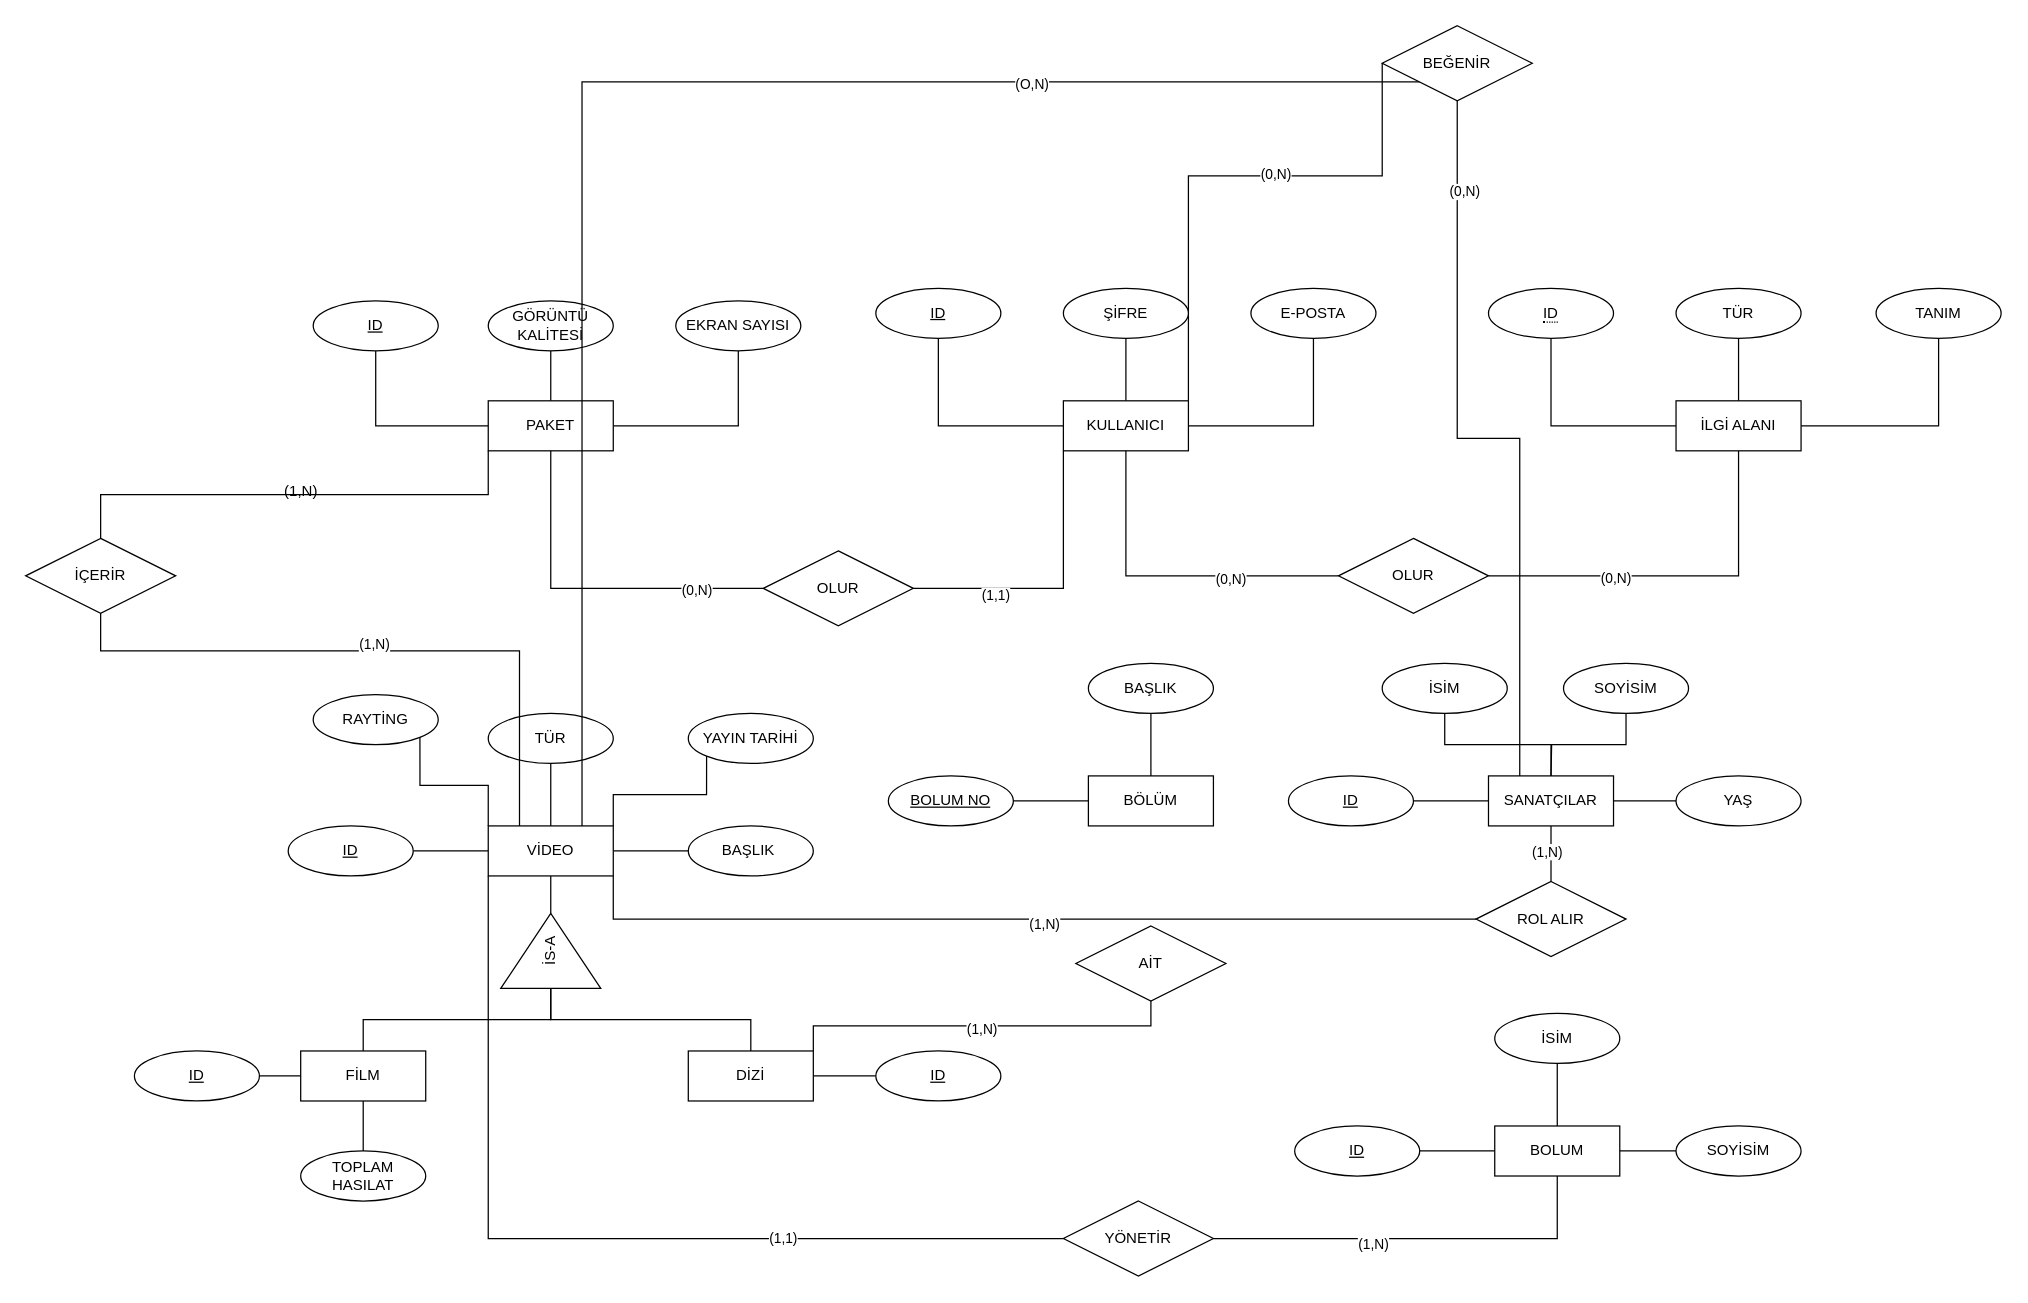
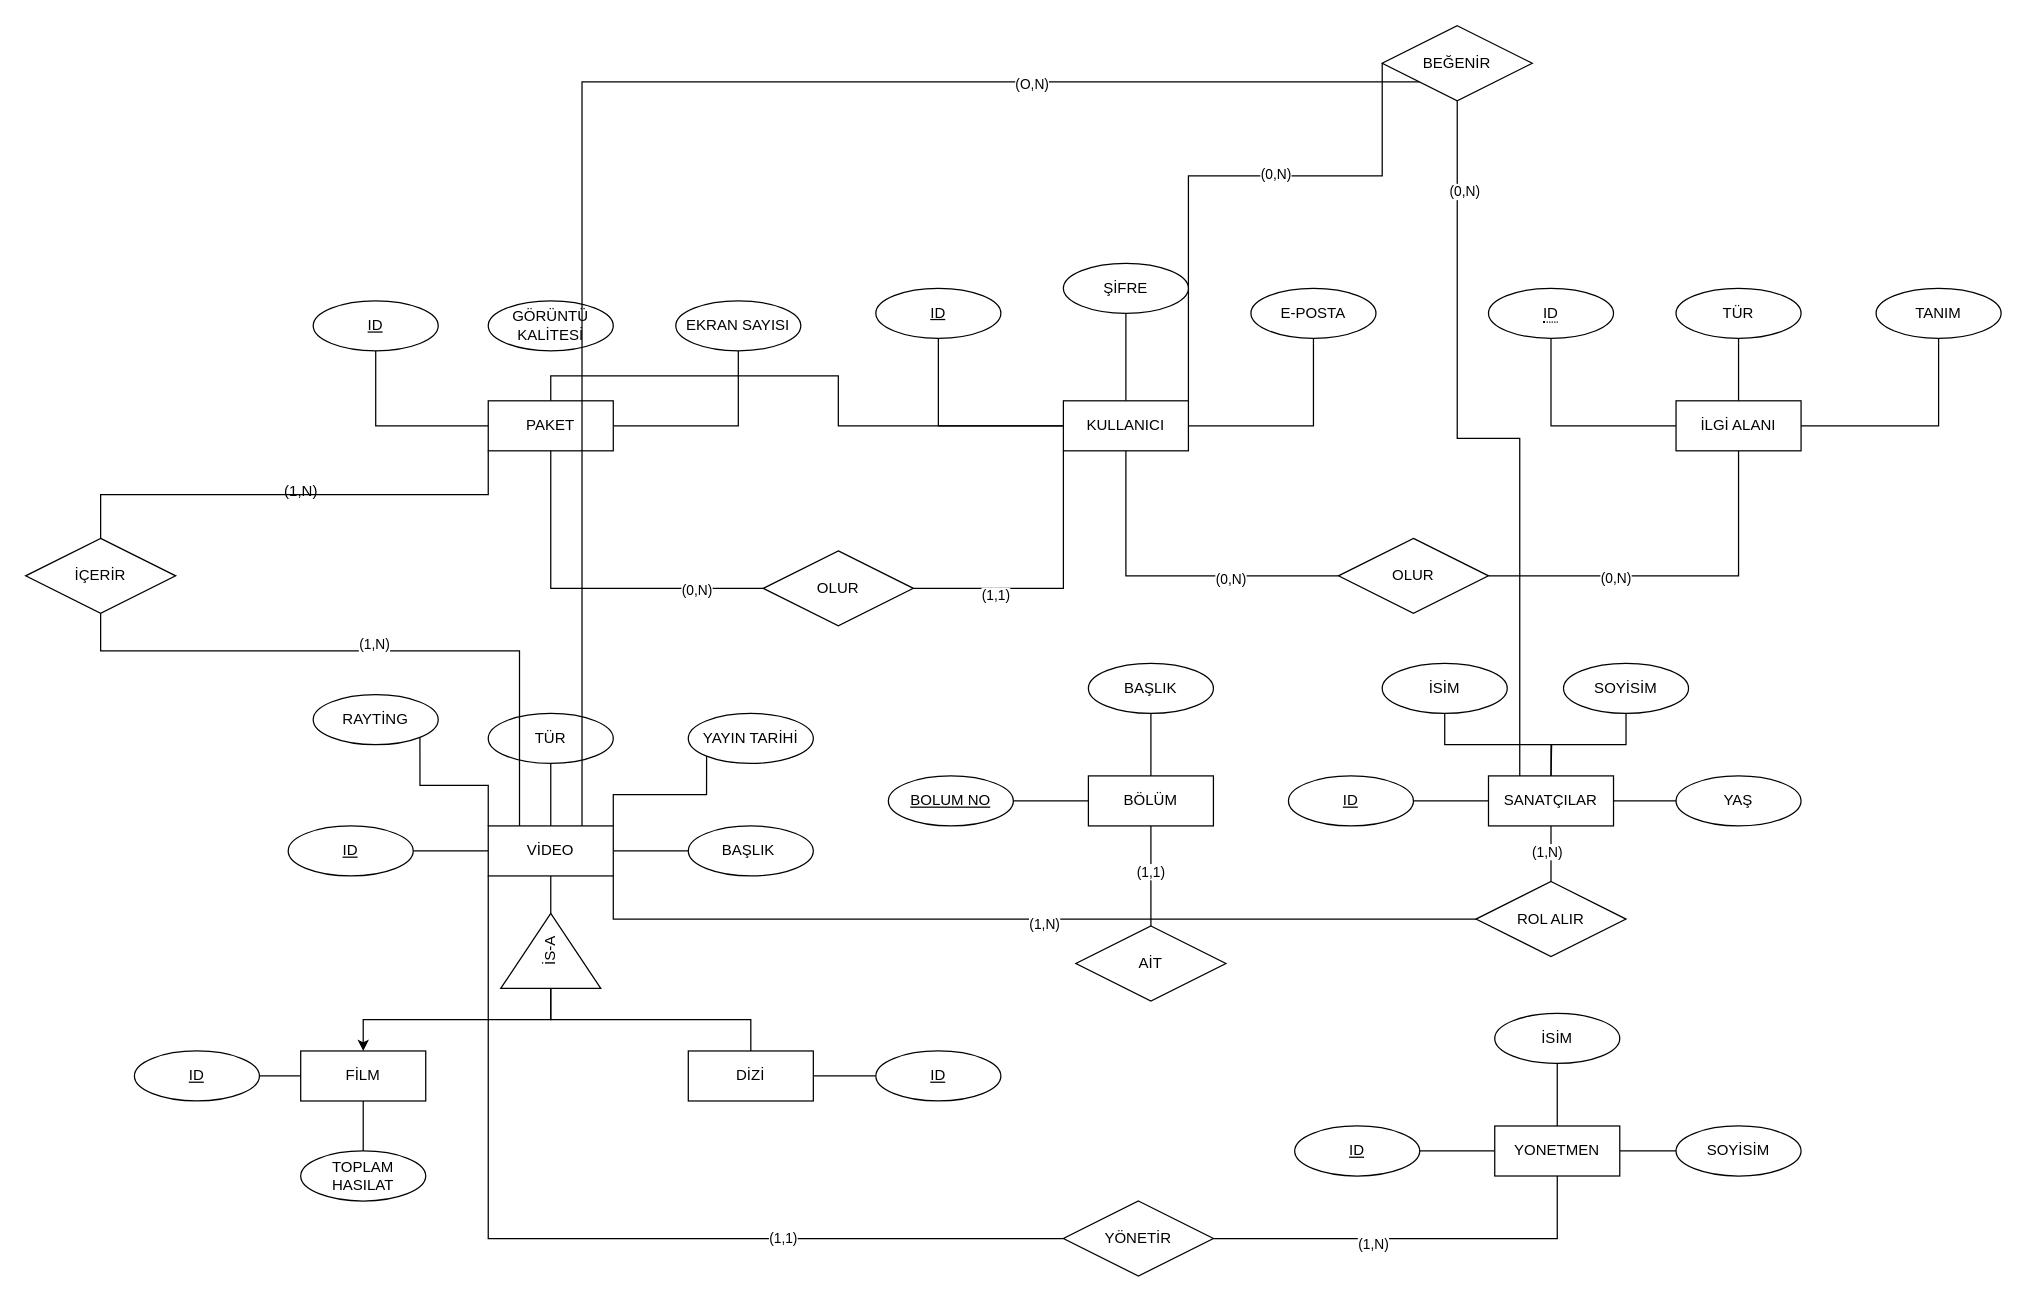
node "ŞİFRE": moved (1126, 313) -> (1126, 288)
edge "GÖRÜNTÜ KALİTESİ" -- "PAKET": now "KULLANICI" -- "PAKET"
edge "BÖLÜM" -- "AİT": added, label "(1,1)"
edge "AİT" -- "DİZİ": removed, label "(1,N)"
edge "İS-A" -- "FİLM": arrowhead none -> classic
node "BOLUM": label "BOLUM" -> "YONETMEN"
